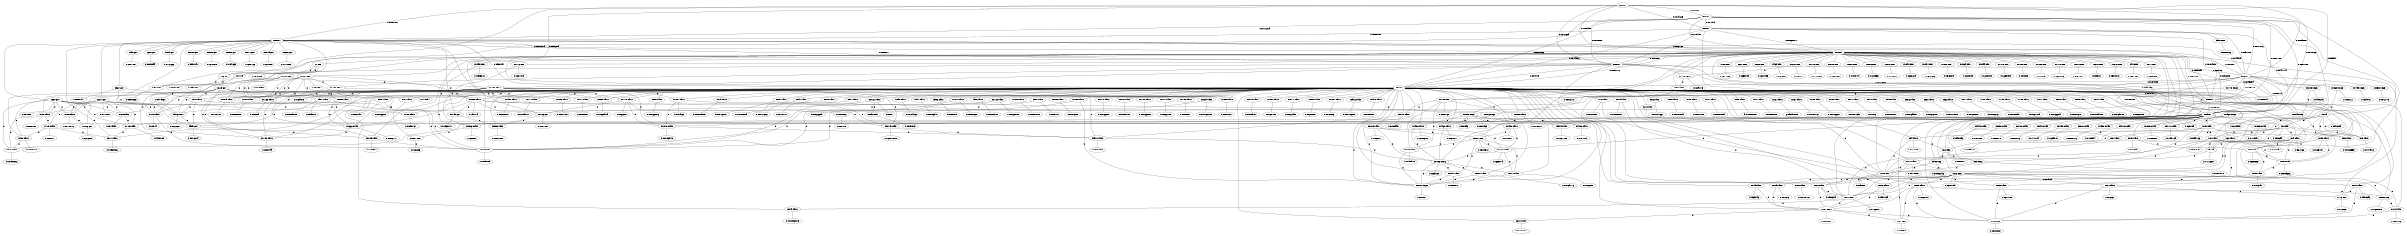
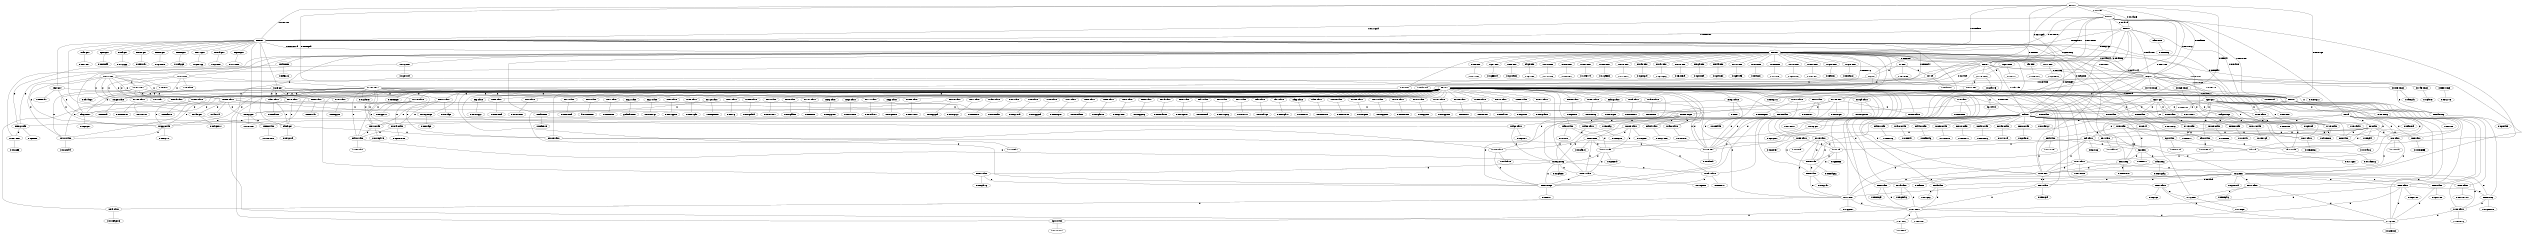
edge "354_on" -- "p1091,852": added
node "0.0399766": removed
